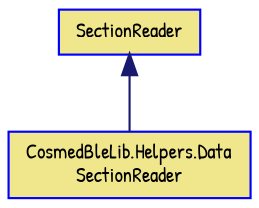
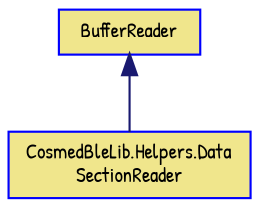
node "SectionReader": label "SectionReader" -> "BufferReader"
